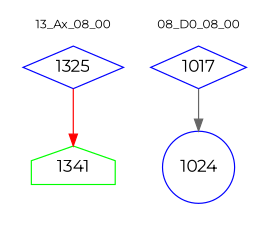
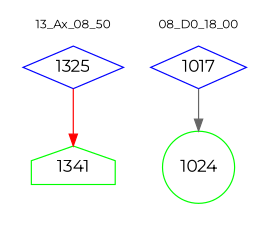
cluster "13_Ax_08_00": label "13_Ax_08_00" -> "13_Ax_08_50"
cluster "08_D0_08_00": label "08_D0_08_00" -> "08_D0_18_00"
node "1024": color blue -> green
